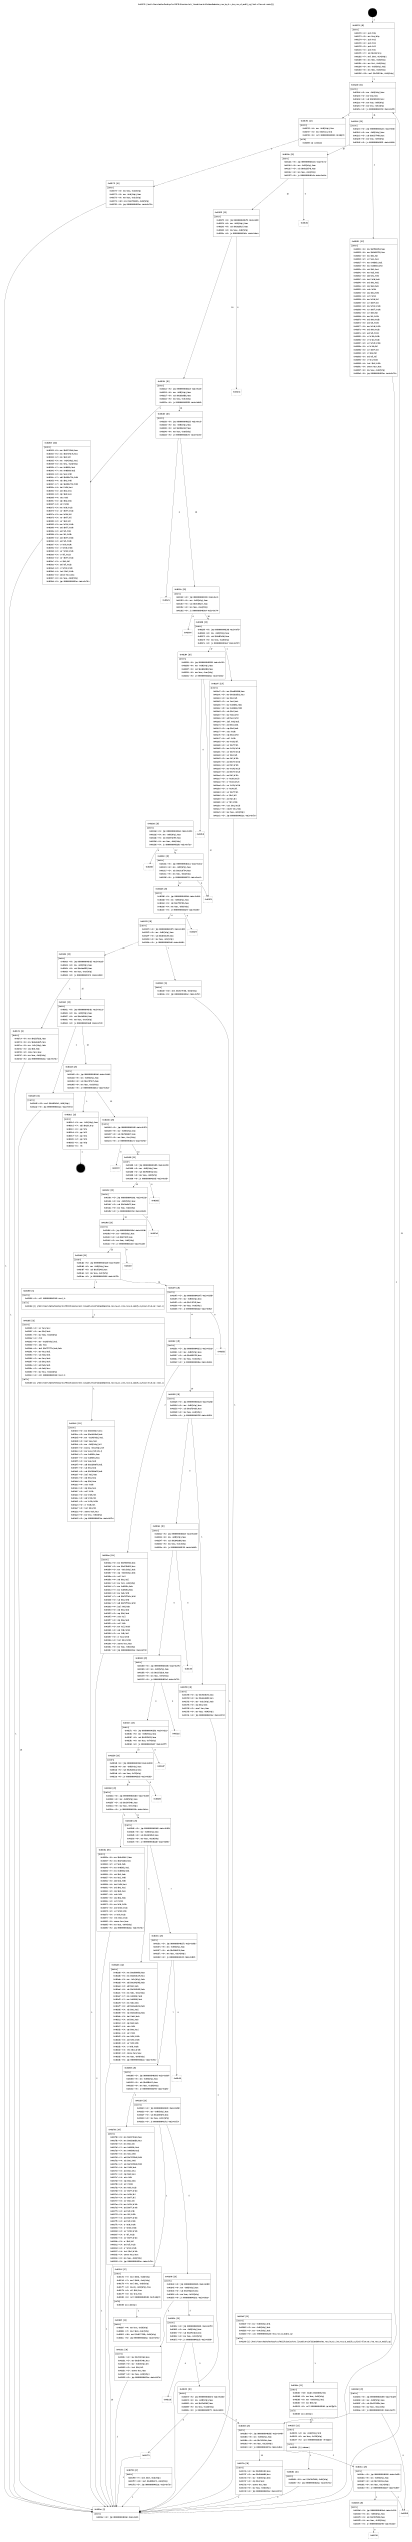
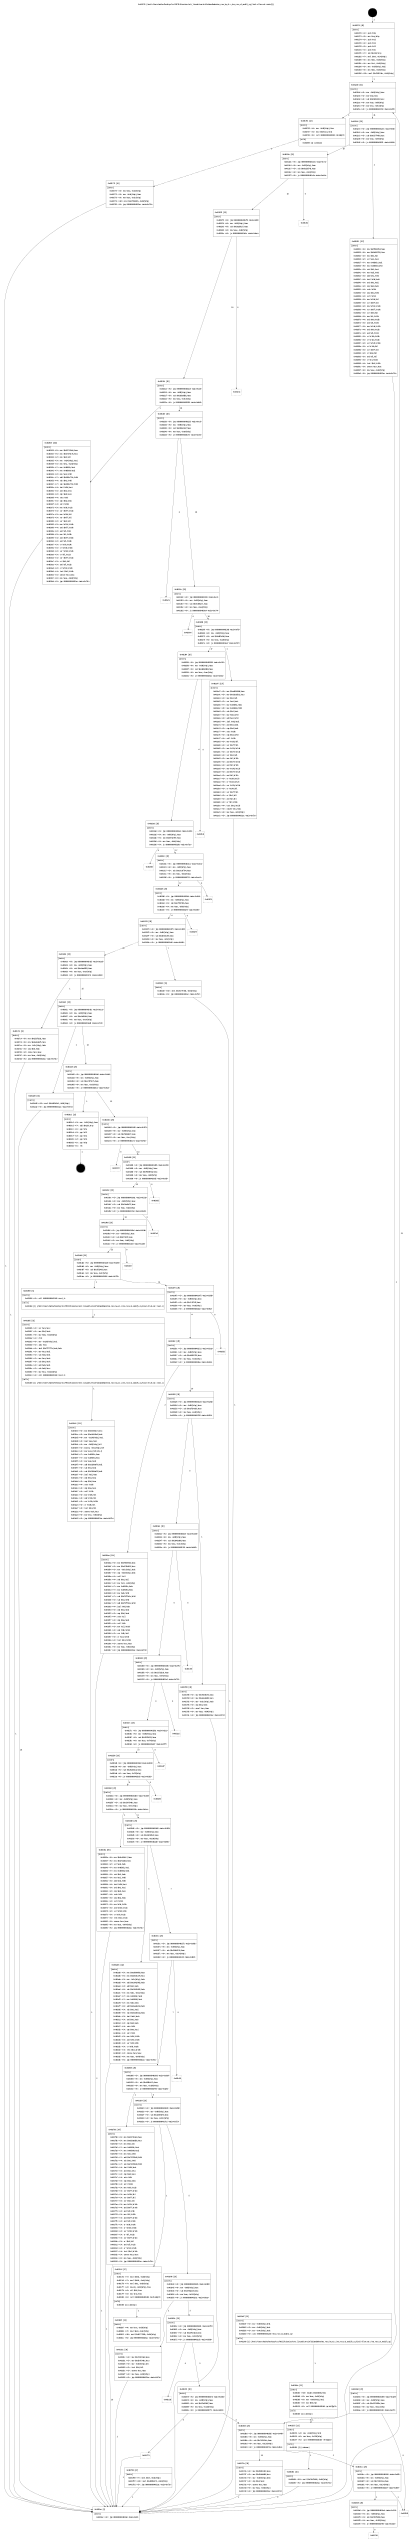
edge "0x401384 [28]" -> "0x401f11": now "0x401384 [28]" -> "0x4013a0 [28]"
edge "0x401608 [28]" -> "0x401624 [28]": added, label "6"
